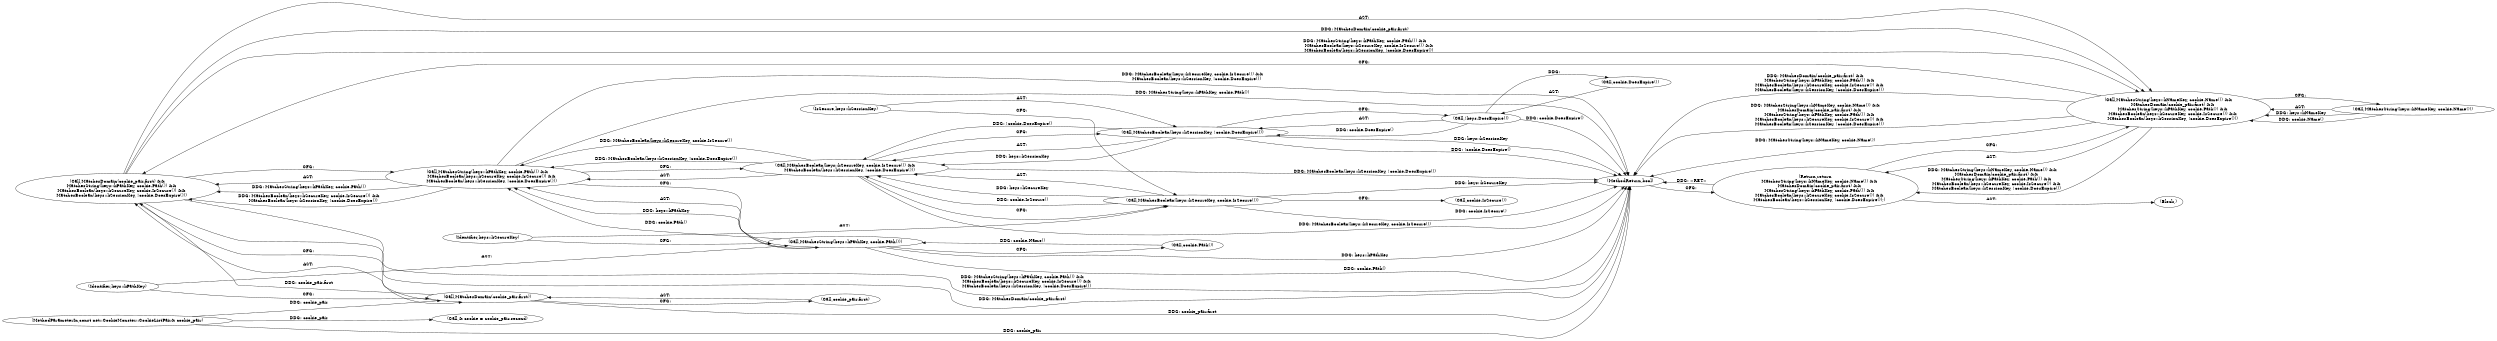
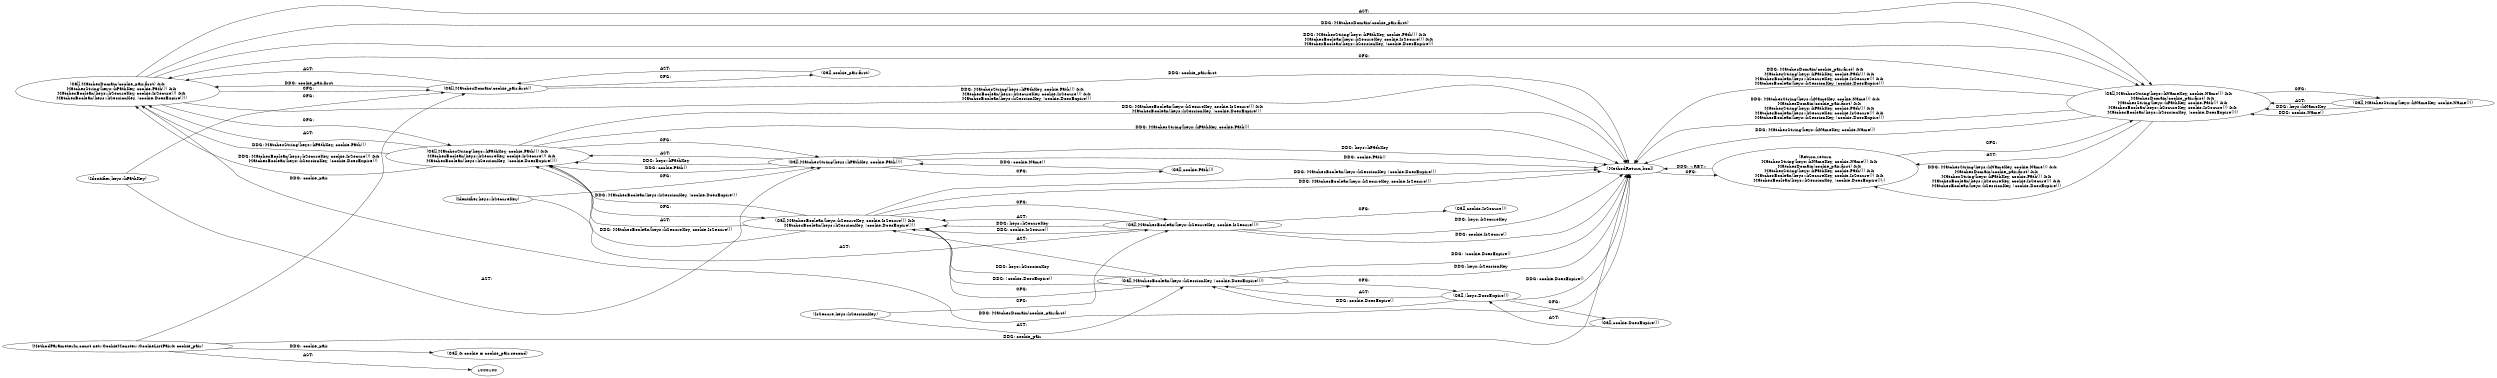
edge "(Call,!keys.DoesExpire())" -> "(Call,cookie.DoesExpire())": label "DDG: " -> "CFG: "
node "(Block,)": removed
node "1000100": added
